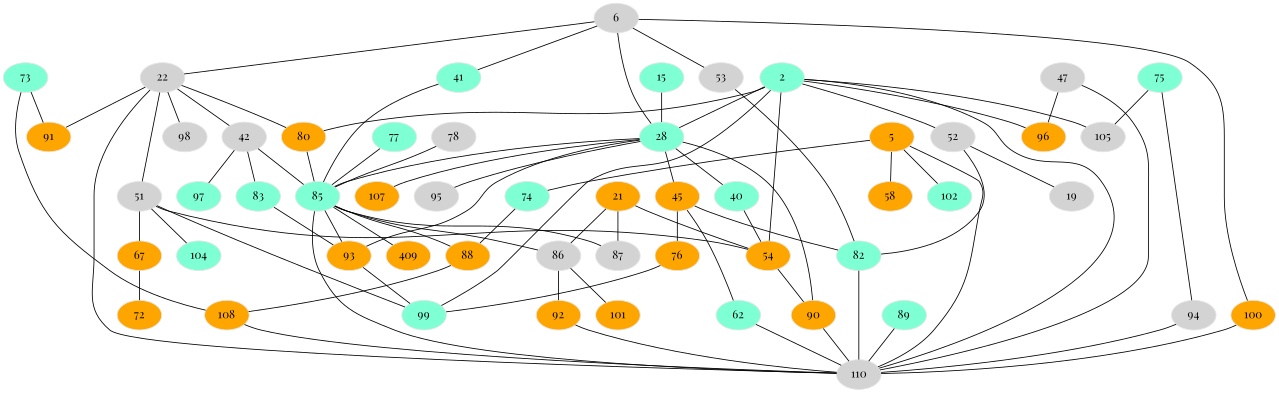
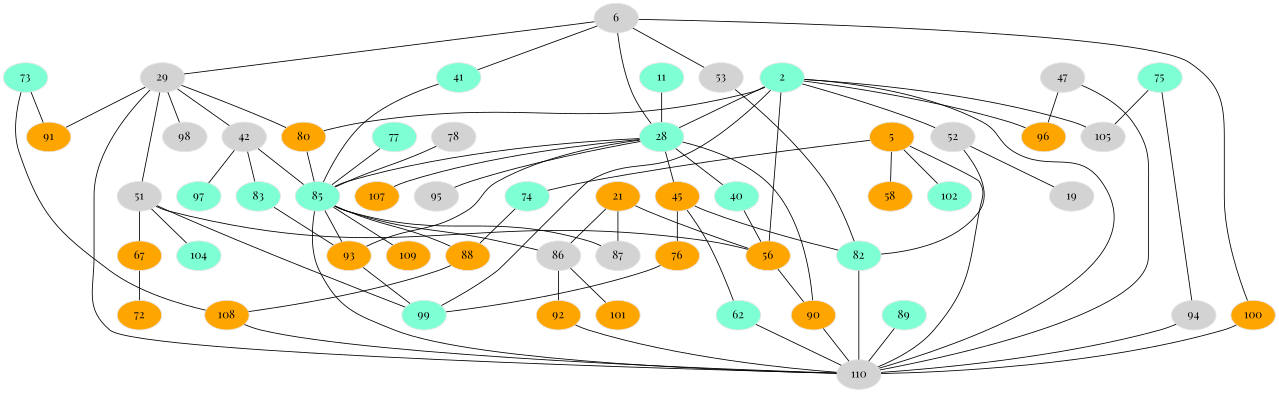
node "22": label "22" -> "29"
node "15": label "15" -> "11"
node "409": label "409" -> "109"
node "54": label "54" -> "56"
